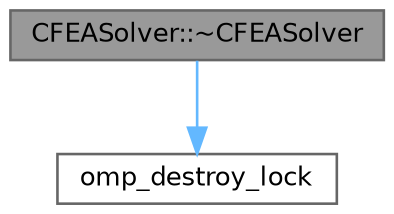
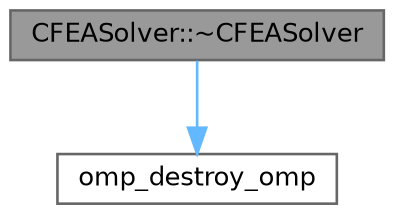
node "omp_destroy_lock": label "omp_destroy_lock" -> "omp_destroy_omp"
